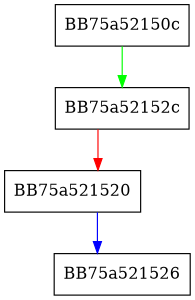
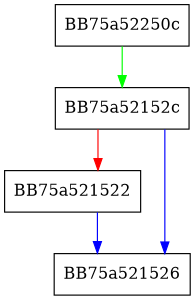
node "BB75a52150c": label "BB75a52150c" -> "BB75a52250c"
edge "BB75a52152c" -> "BB75a521526": added
node "BB75a521520": label "BB75a521520" -> "BB75a521522"
